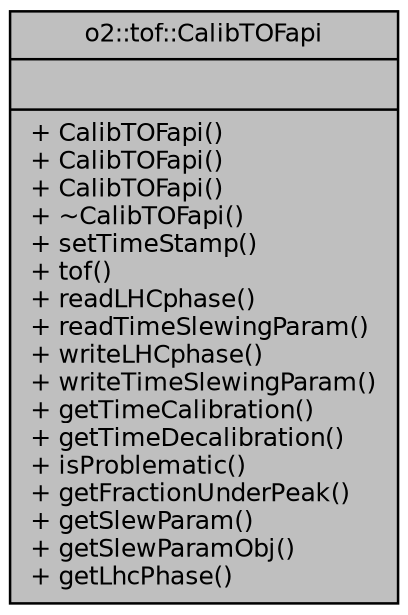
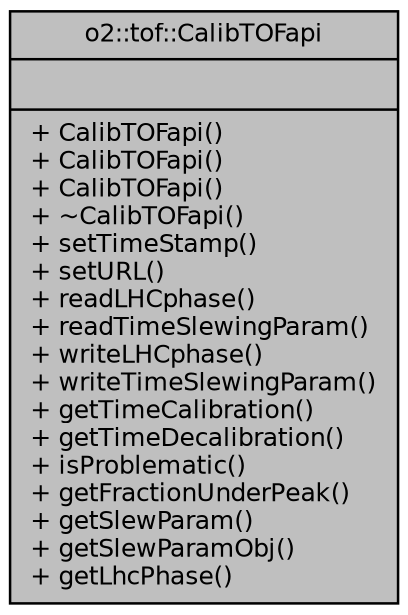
node "o2::tof::CalibTOFapi": text "+ tof()" -> "+ setURL()"
